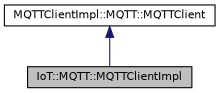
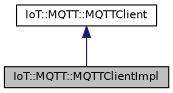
node "MQTTClientImpl::MQTT::MQTTClient": label "MQTTClientImpl::MQTT::MQTTClient" -> "IoT::MQTT::MQTTClient"
